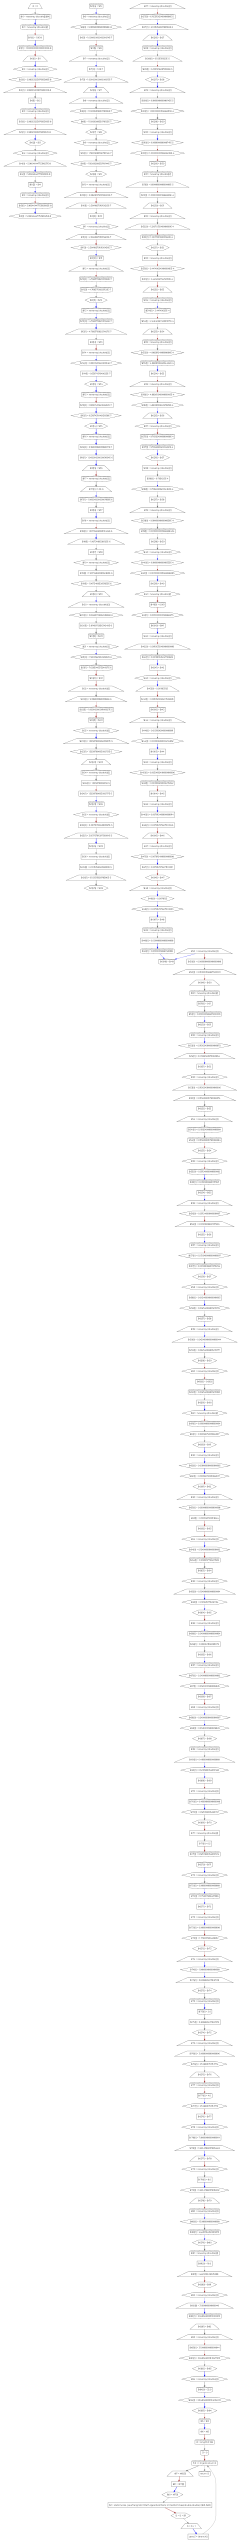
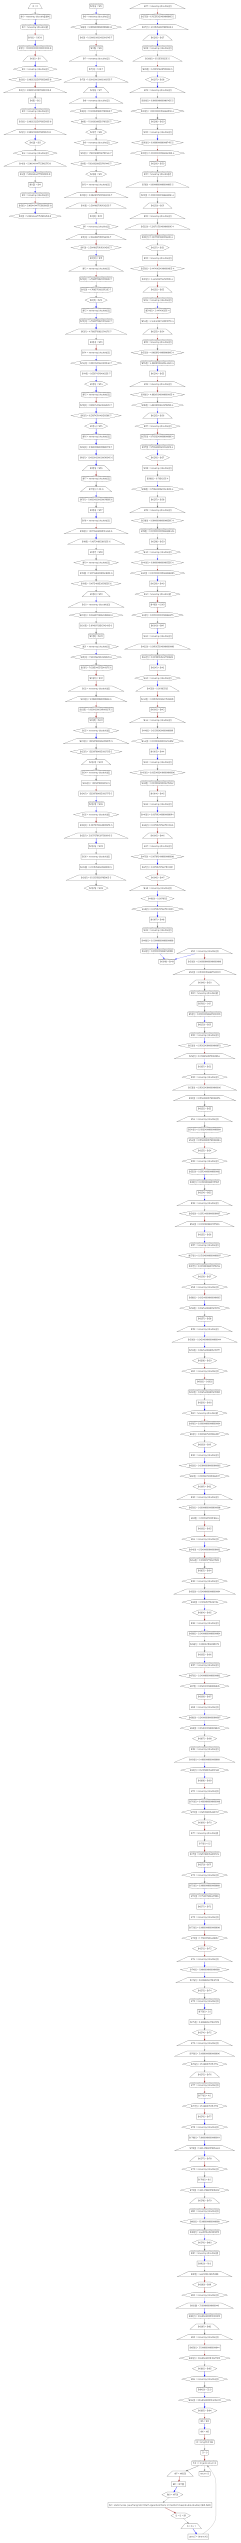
edge "$r71[1] = 0.5210953054937474" -> "$r0[70] = $r71": added
edge "$r82[1] = 3.948148009131902E13" -> "$r0[81] = $r82": added
